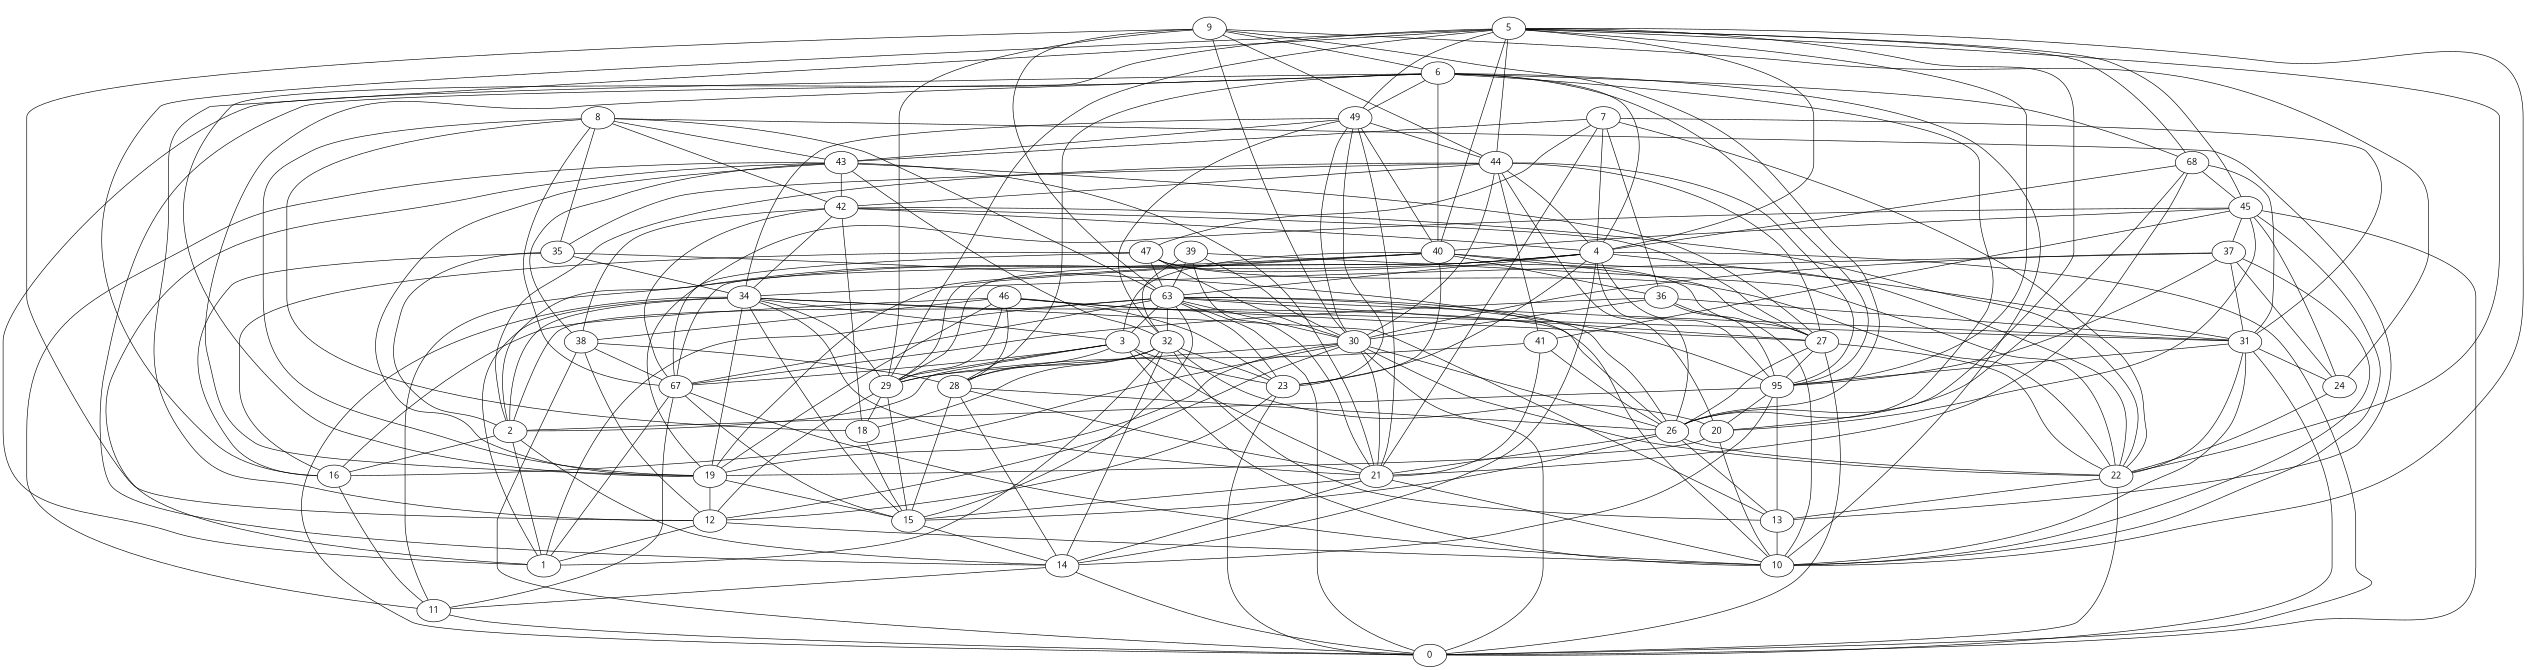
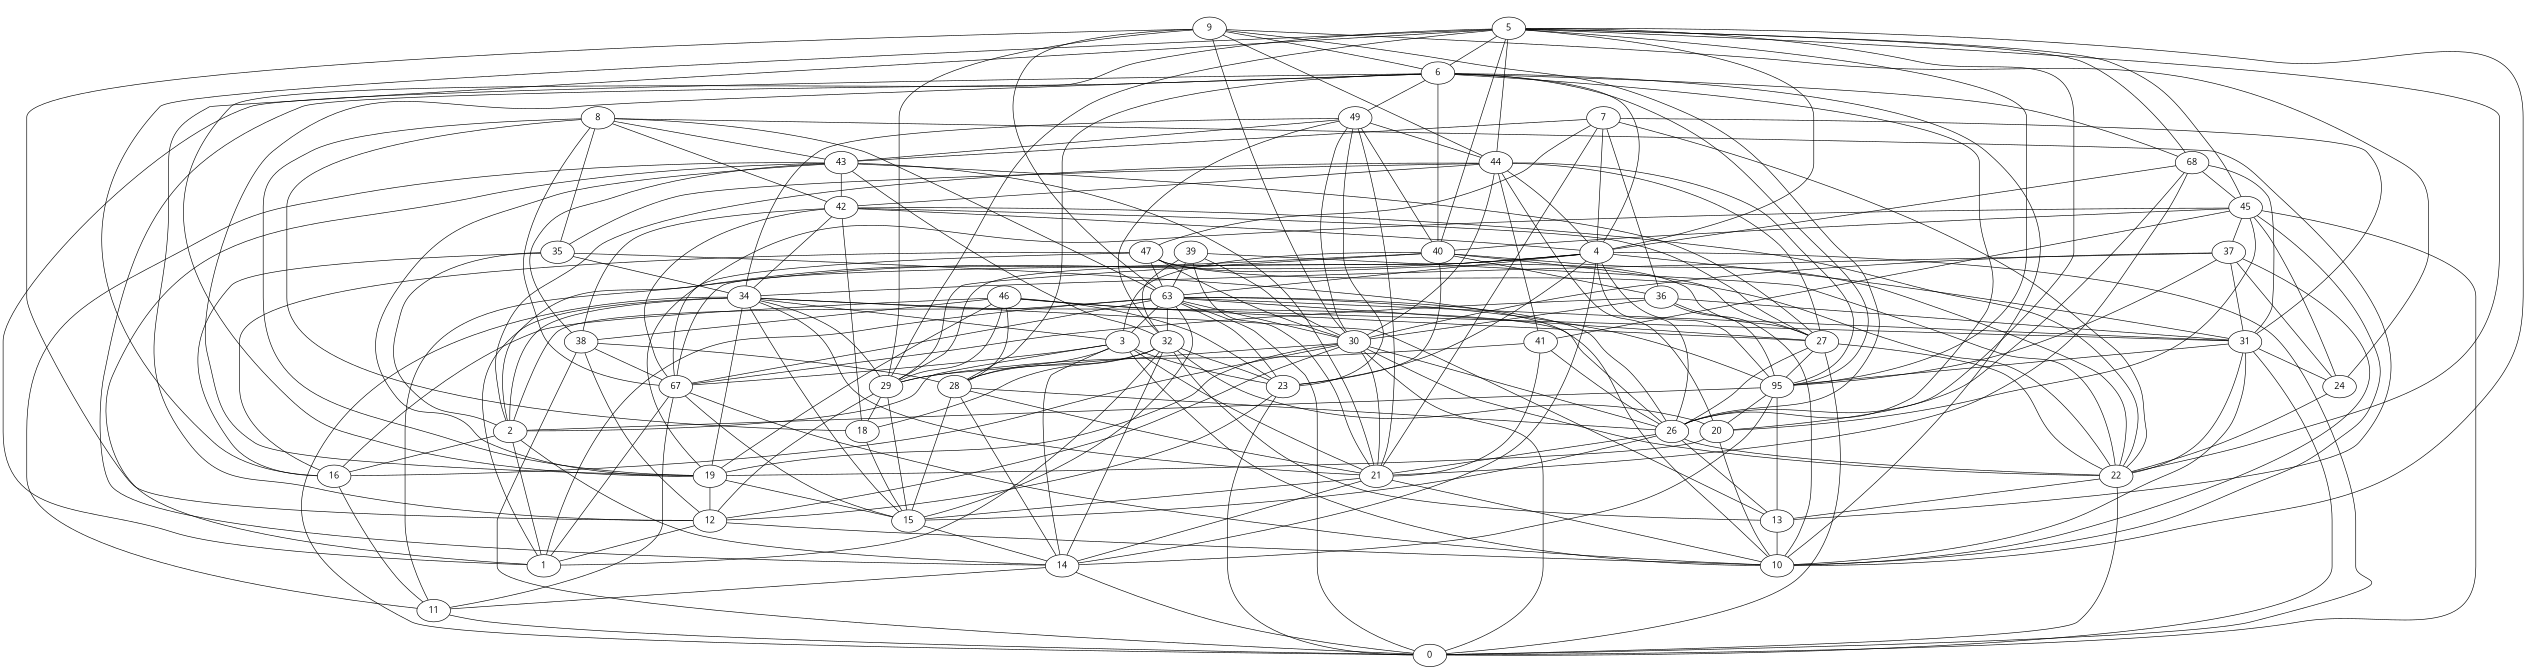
edge "5" -- "49": now "5" -- "6"
edge "40" -- "19": removed
edge "3" -- "29": now "3" -- "14"
